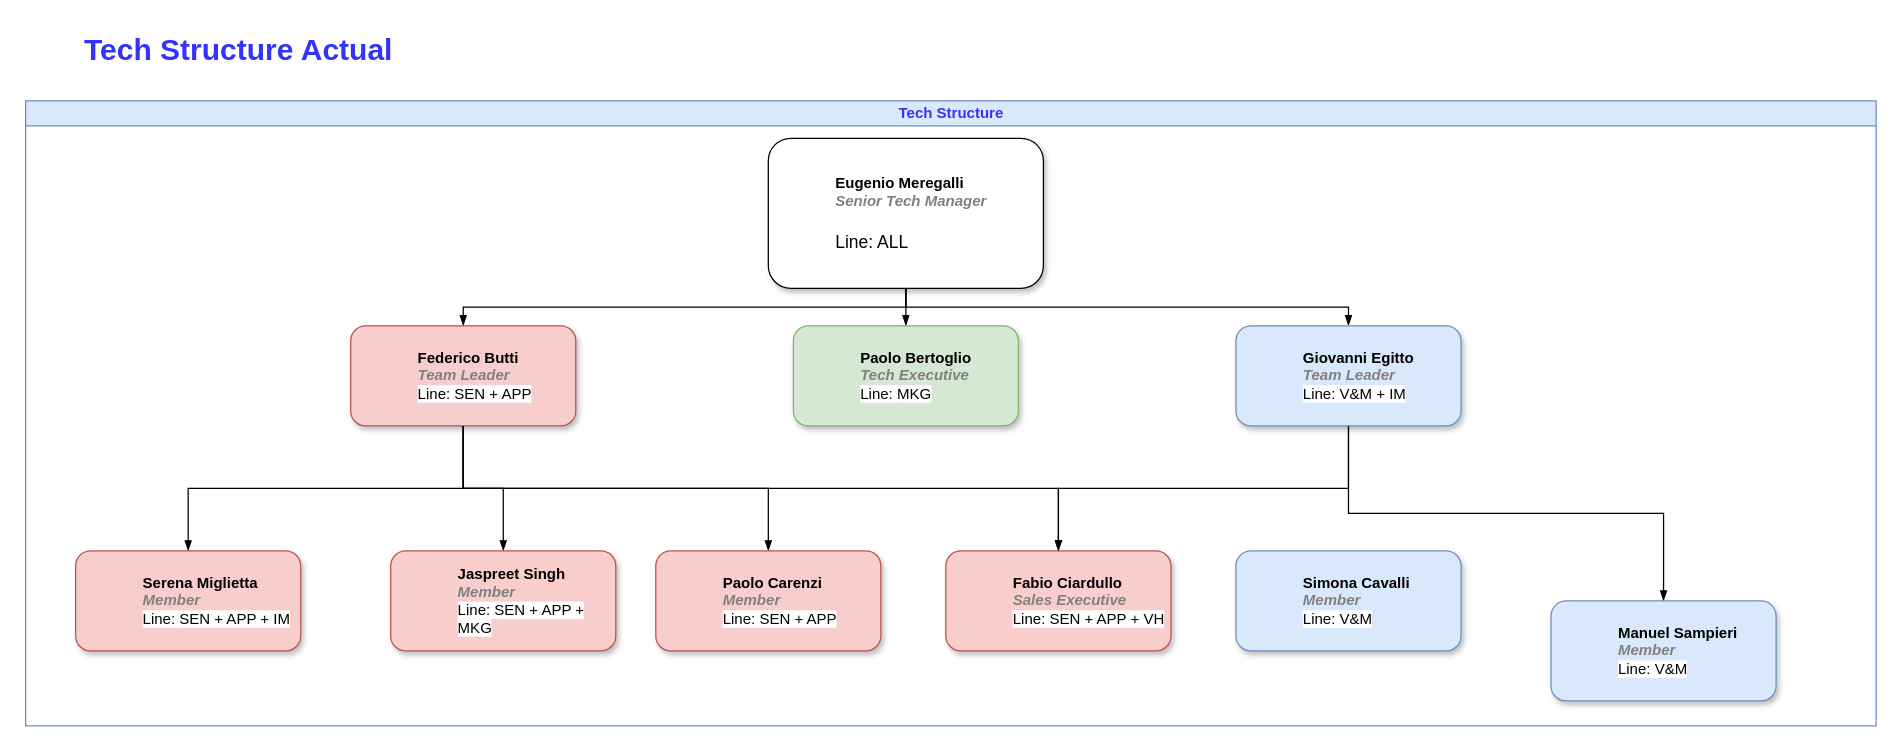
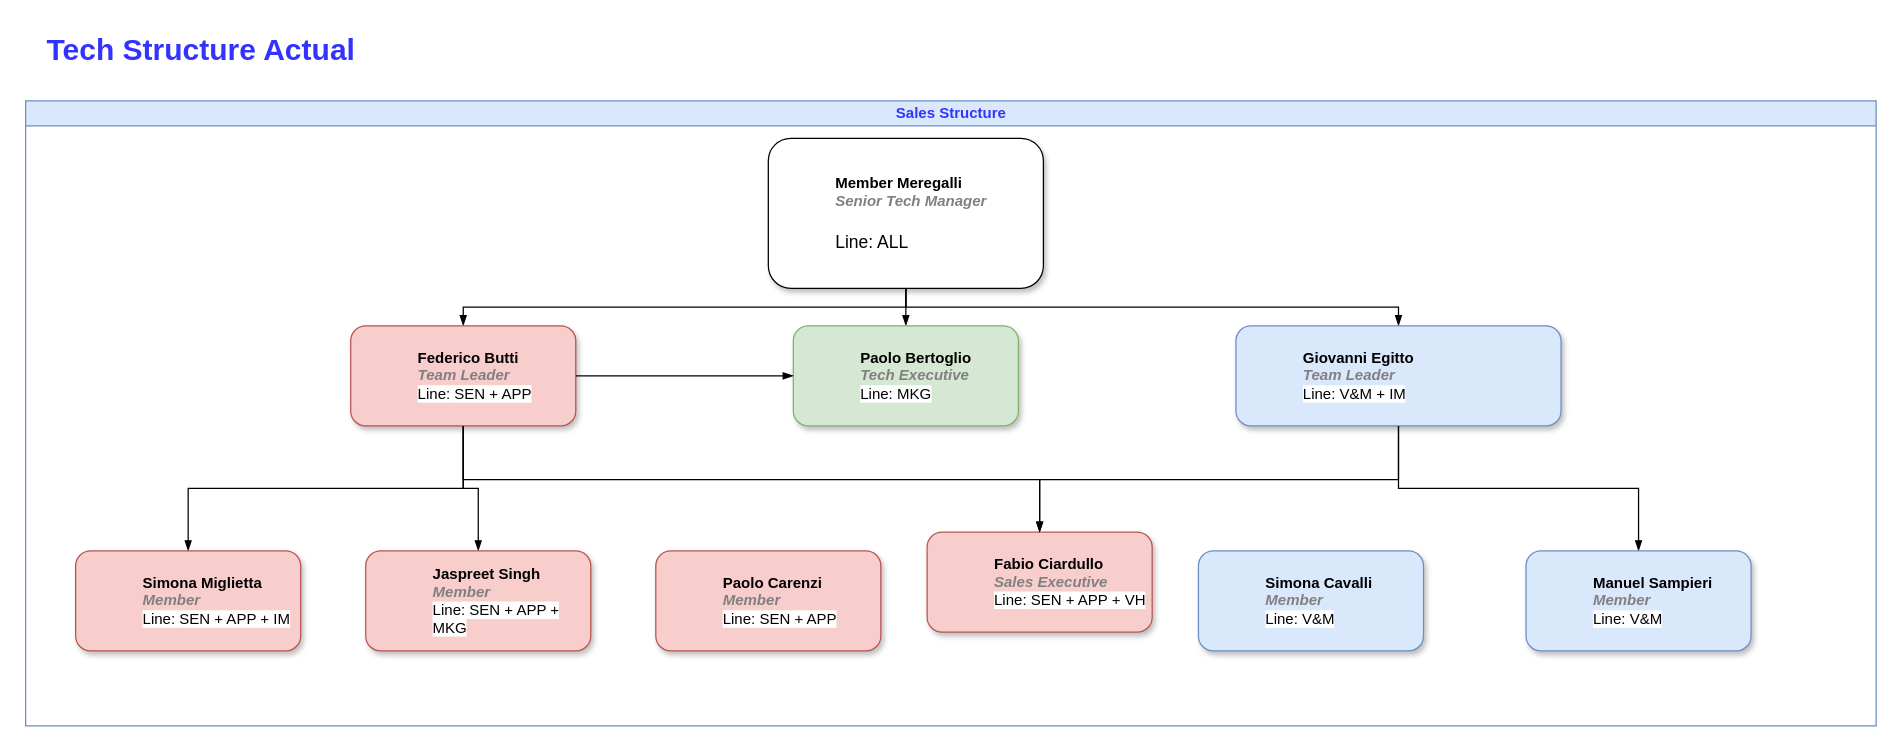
node "Tech Structure Actual": moved (238, 51) -> (201, 51)
node "Tech Structure": label "Tech Structure" -> "Sales Structure"
node "Eugenio Meregalli Senior Tech Manager Line: ALL": label "Eugenio Meregalli Senior Tech Manager Line: ALL" -> "Member Meregalli Senior Tech Manager Line: ALL"
node "Giovanni Egitto Team Leader Line: V&M + IM": size 225x100 -> 325x100
edge "Federico Butti Team Leader Line: SEN + APP" -> "Paolo Carenzi Member Line: SEN + APP": now "Federico Butti Team Leader Line: SEN + APP" -> "Paolo Bertoglio Tech Executive Line: MKG"
node "Serena Miglietta Member Line: SEN + APP + IM": label "Serena Miglietta Member Line: SEN + APP + IM" -> "Simona Miglietta Member Line: SEN + APP + IM"
node "Jaspreet Singh Member Line: SEN + APP + MKG": moved (503, 601) -> (478, 601)
node "Fabio Ciardullo Sales Executive Line: SEN + APP + VH": moved (1058, 601) -> (1039, 582)
node "Simona Cavalli Member Line: V&M": moved (1348, 601) -> (1311, 601)
node "Manuel Sampieri Member Line: V&M": moved (1663, 651) -> (1638, 601)
